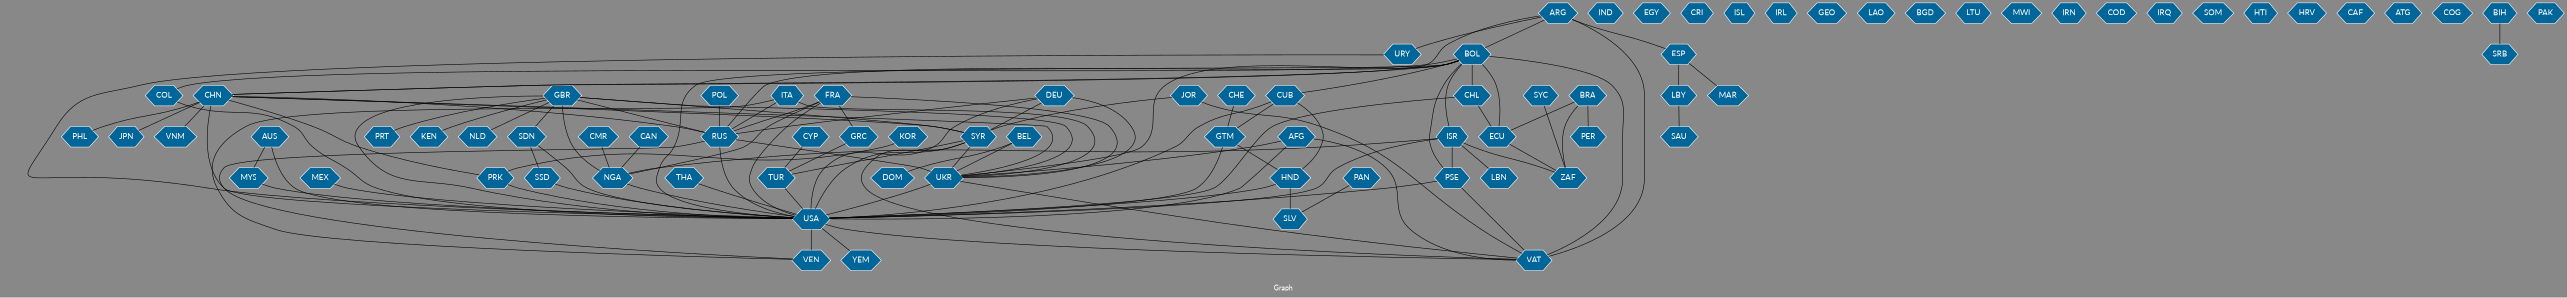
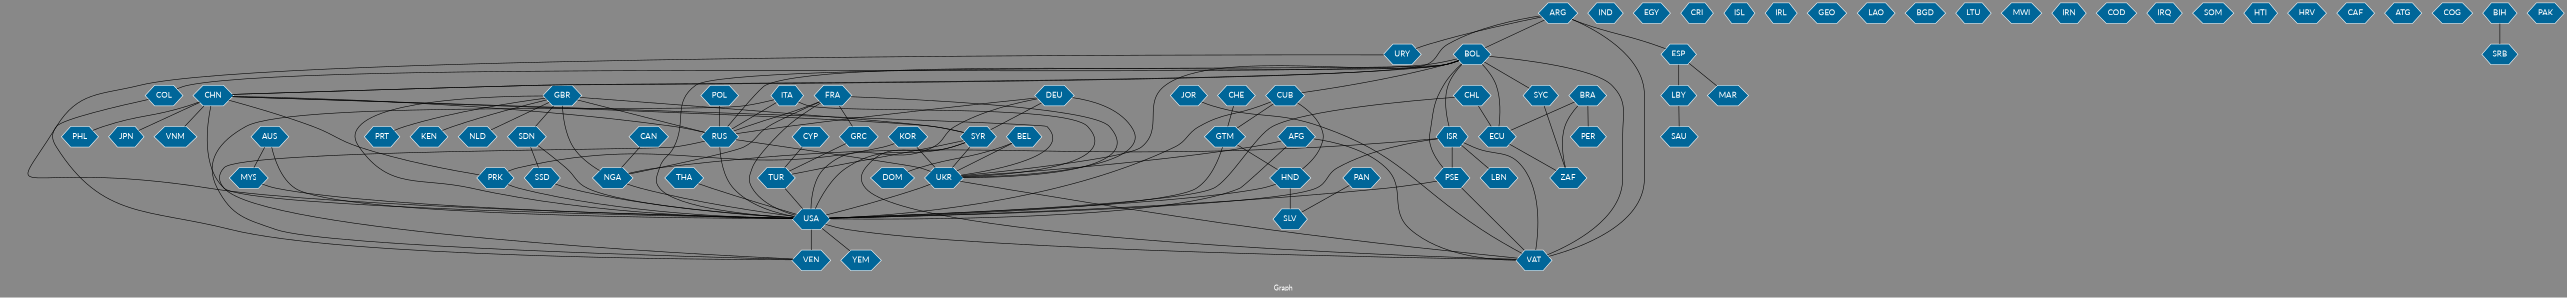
edge "BOL" -- "CHL": now "BOL" -- "SYC"
edge "JOR" -- "SYR": removed
edge "GBR" -- "UKR": now "KOR" -- "UKR"
node "CMR": removed
edge "ISR" -- "ZAF": now "ISR" -- "VAT"
node "MEX": removed
edge "COL" -- "USA": now "COL" -- "VEN"
